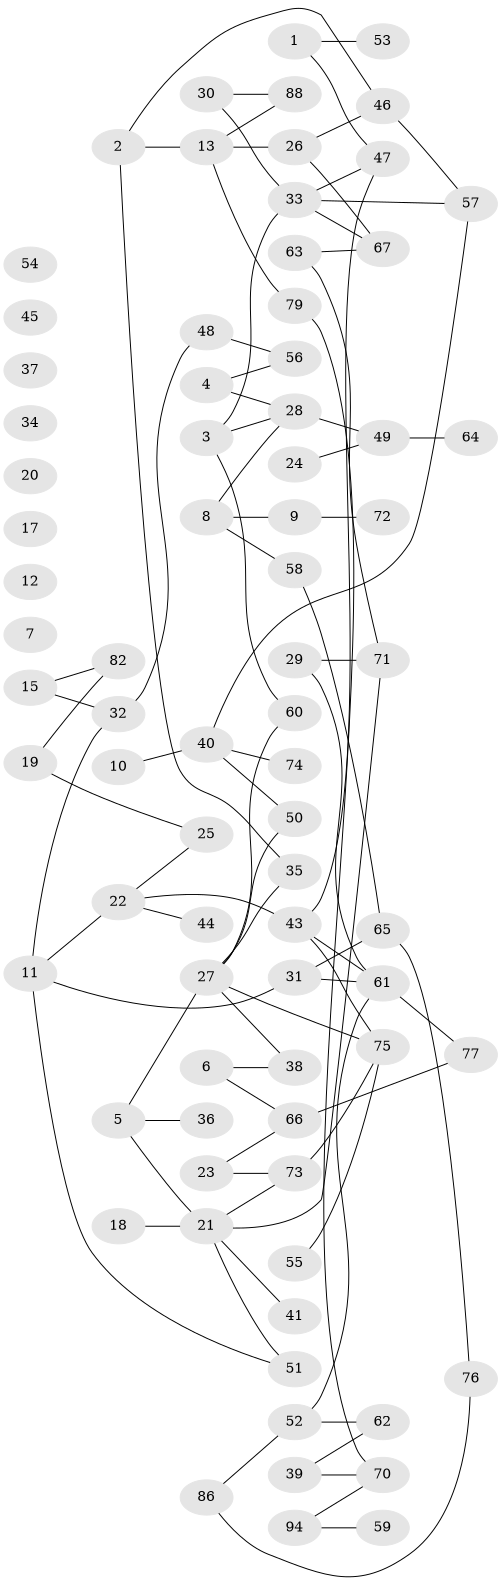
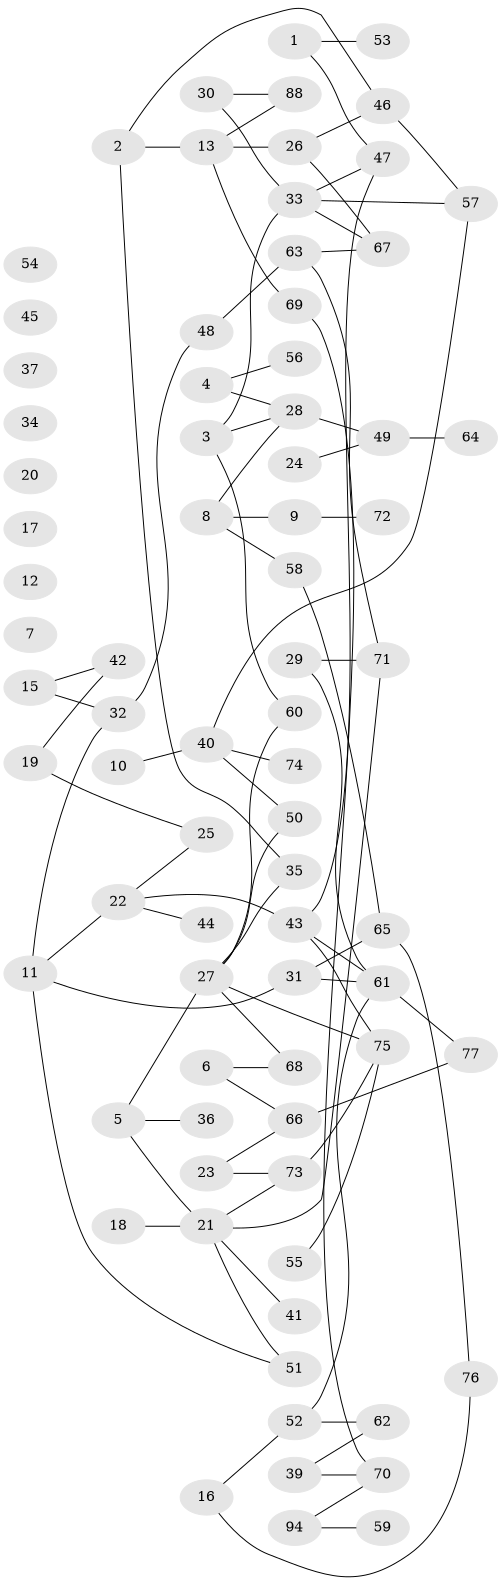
node "79": label "79" -> "69"
edge "48" -- "56": now "48" -- "63"
node "82": label "82" -> "42"
node "38": label "38" -> "68"
node "86": label "86" -> "16"
